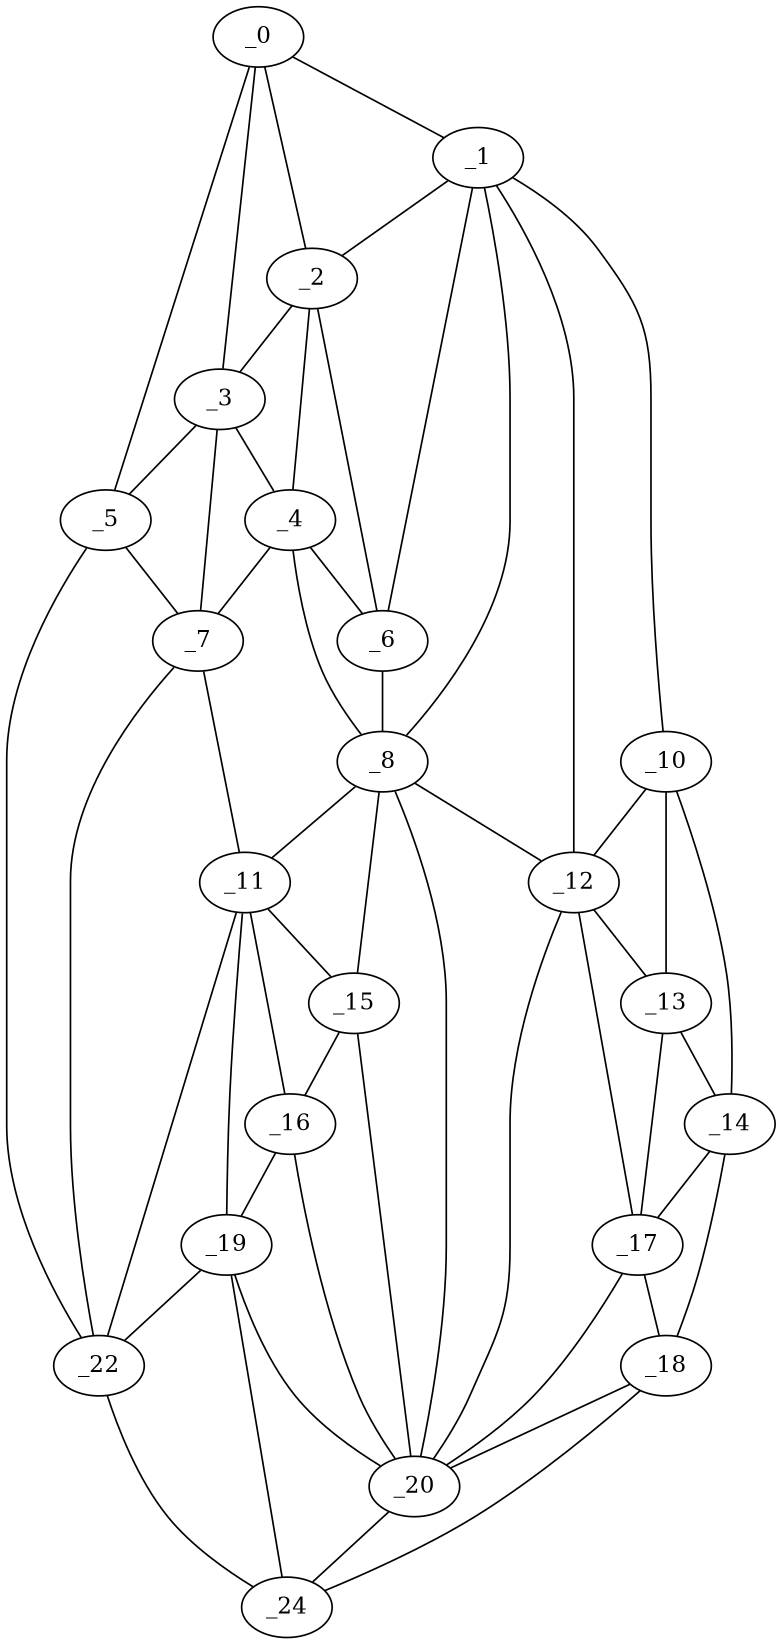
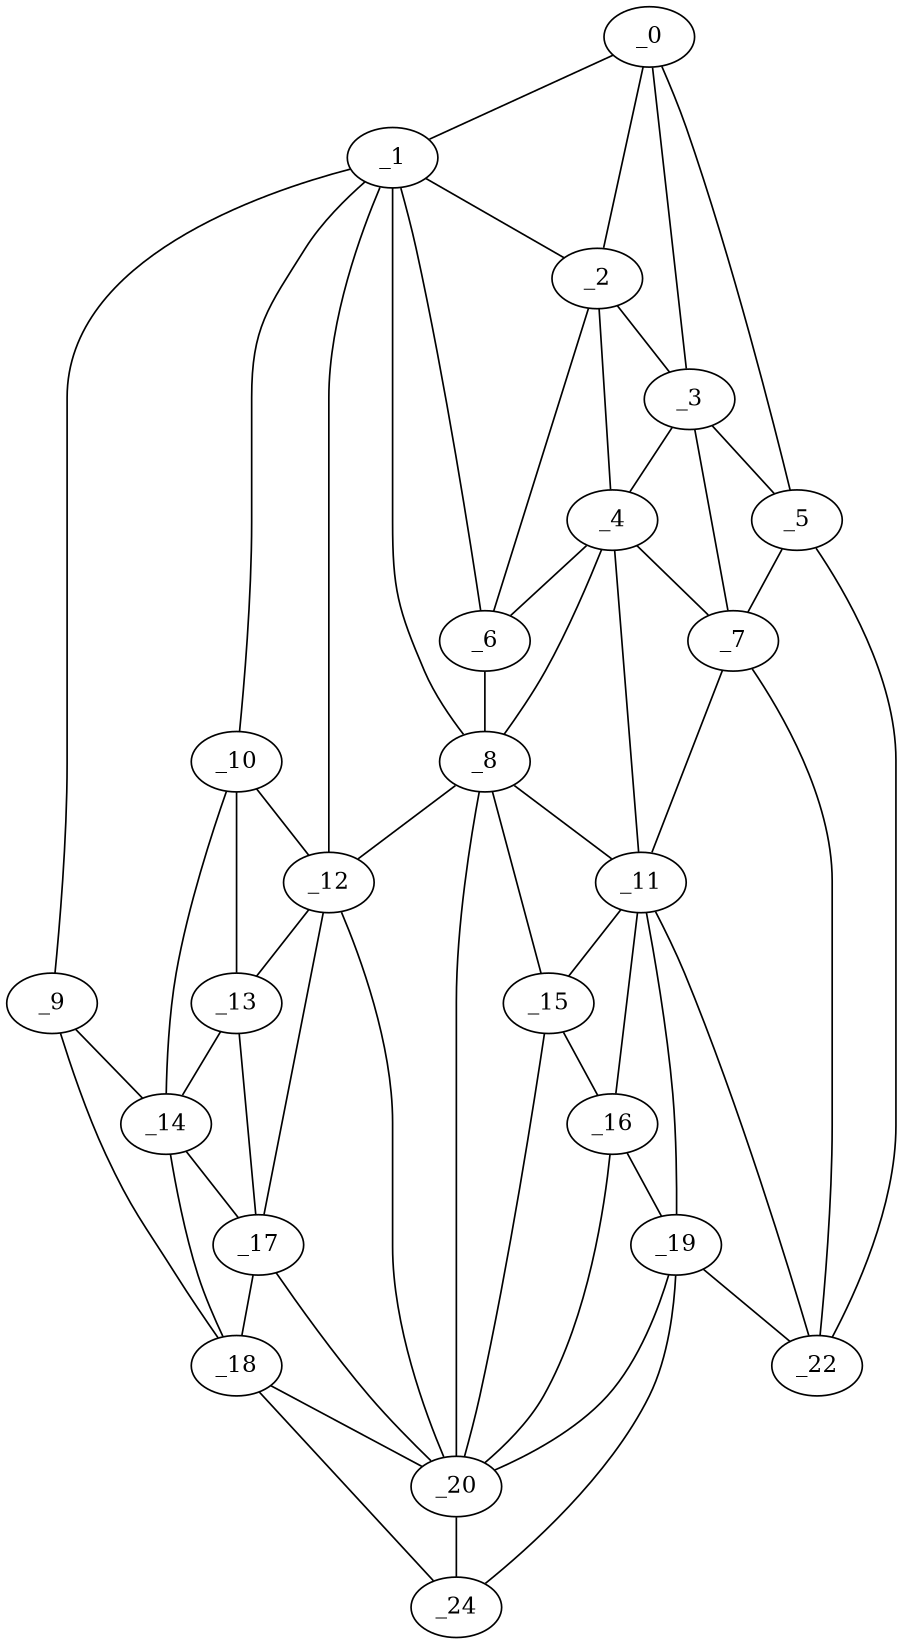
edge "_4" -- "_11": added
node "_9": added
edge "_22" -- "_24": removed
